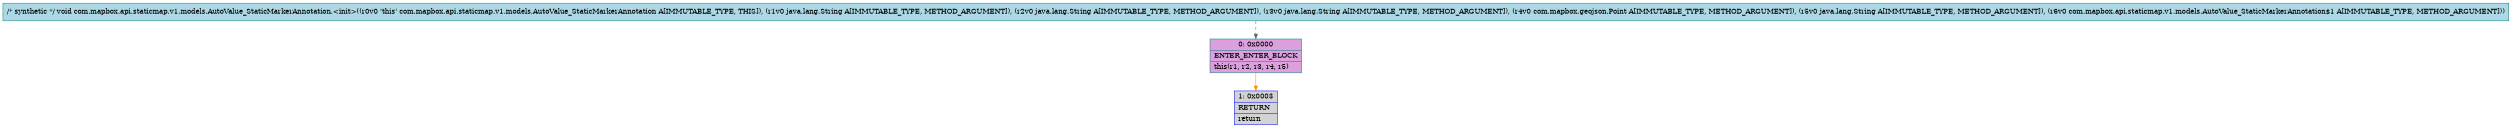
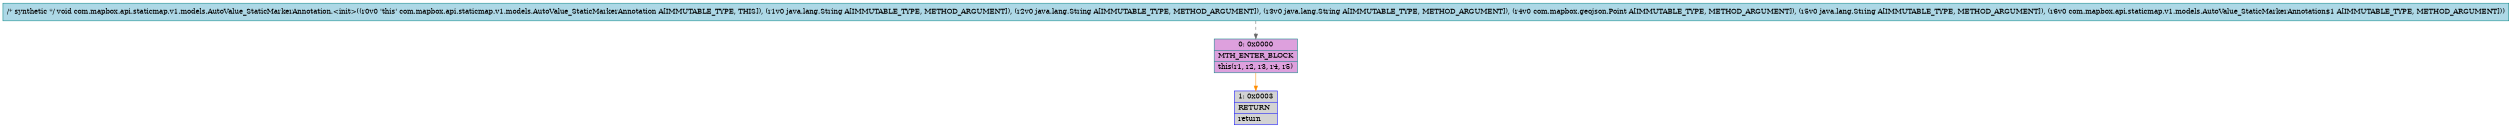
node "0: 0x0000": text "ENTER_ENTER_BLOCK" -> "MTH_ENTER_BLOCK"
